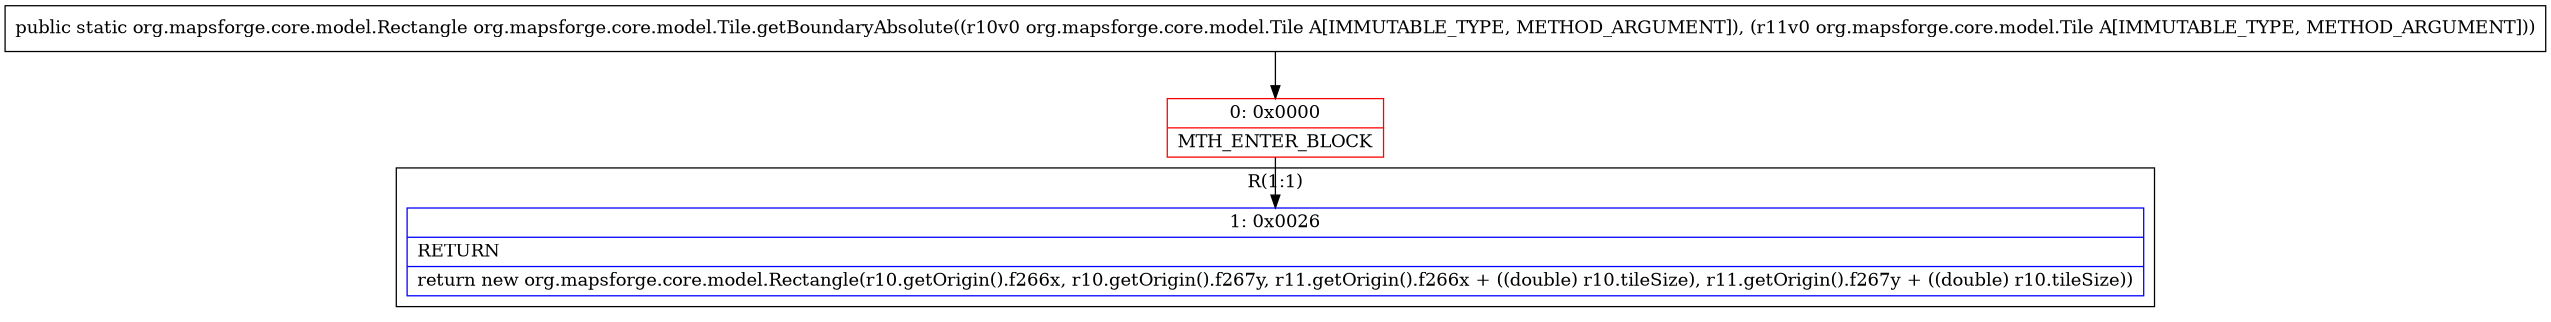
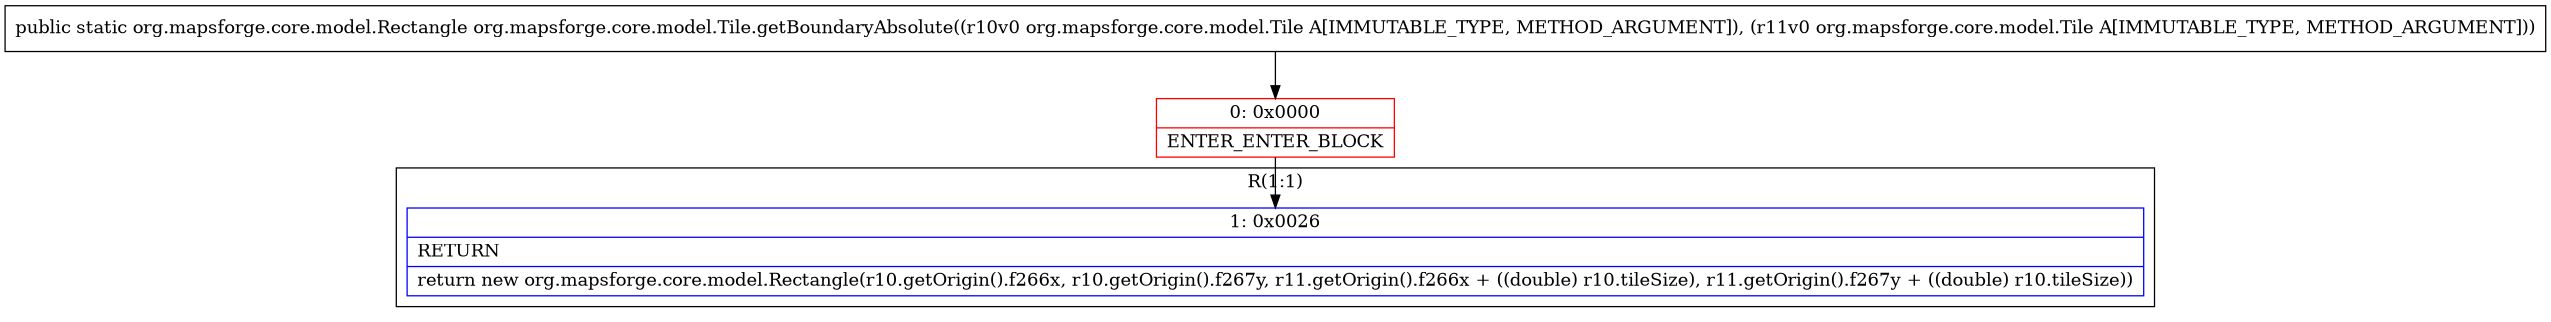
node "0: 0x0000": text "MTH_ENTER_BLOCK" -> "ENTER_ENTER_BLOCK"
